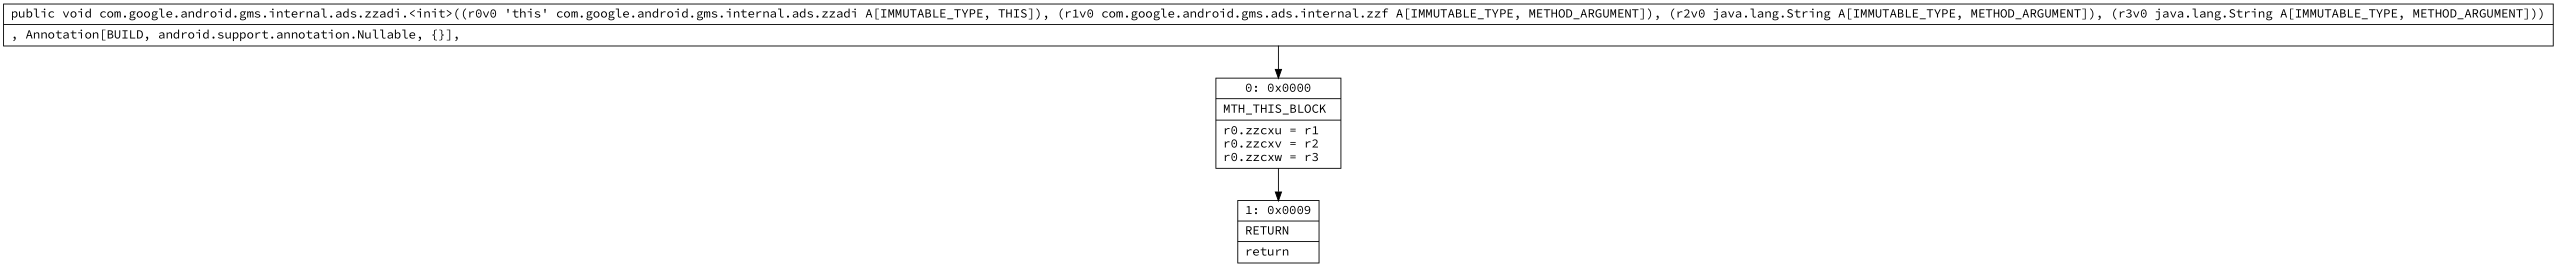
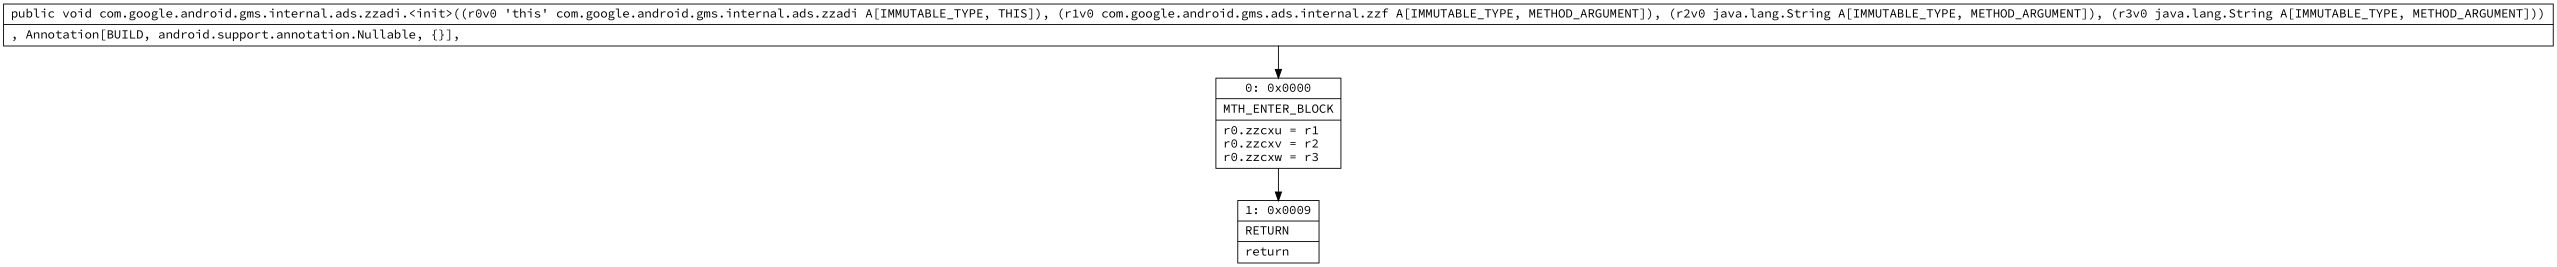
node "0: 0x0000": text "MTH_THIS_BLOCK" -> "MTH_ENTER_BLOCK"
